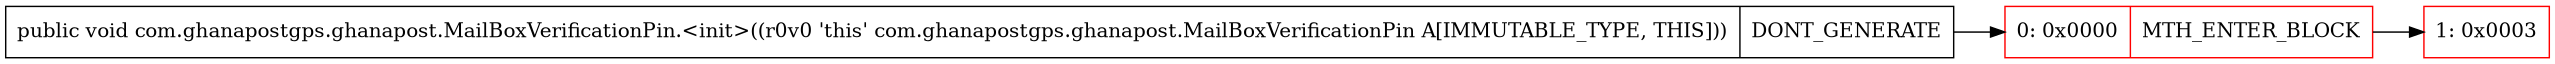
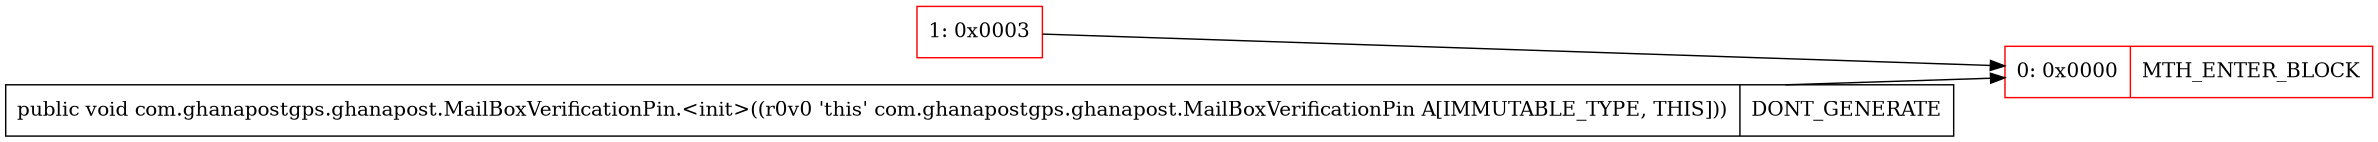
edge "0: 0x0000" -> "1: 0x0003": reversed
